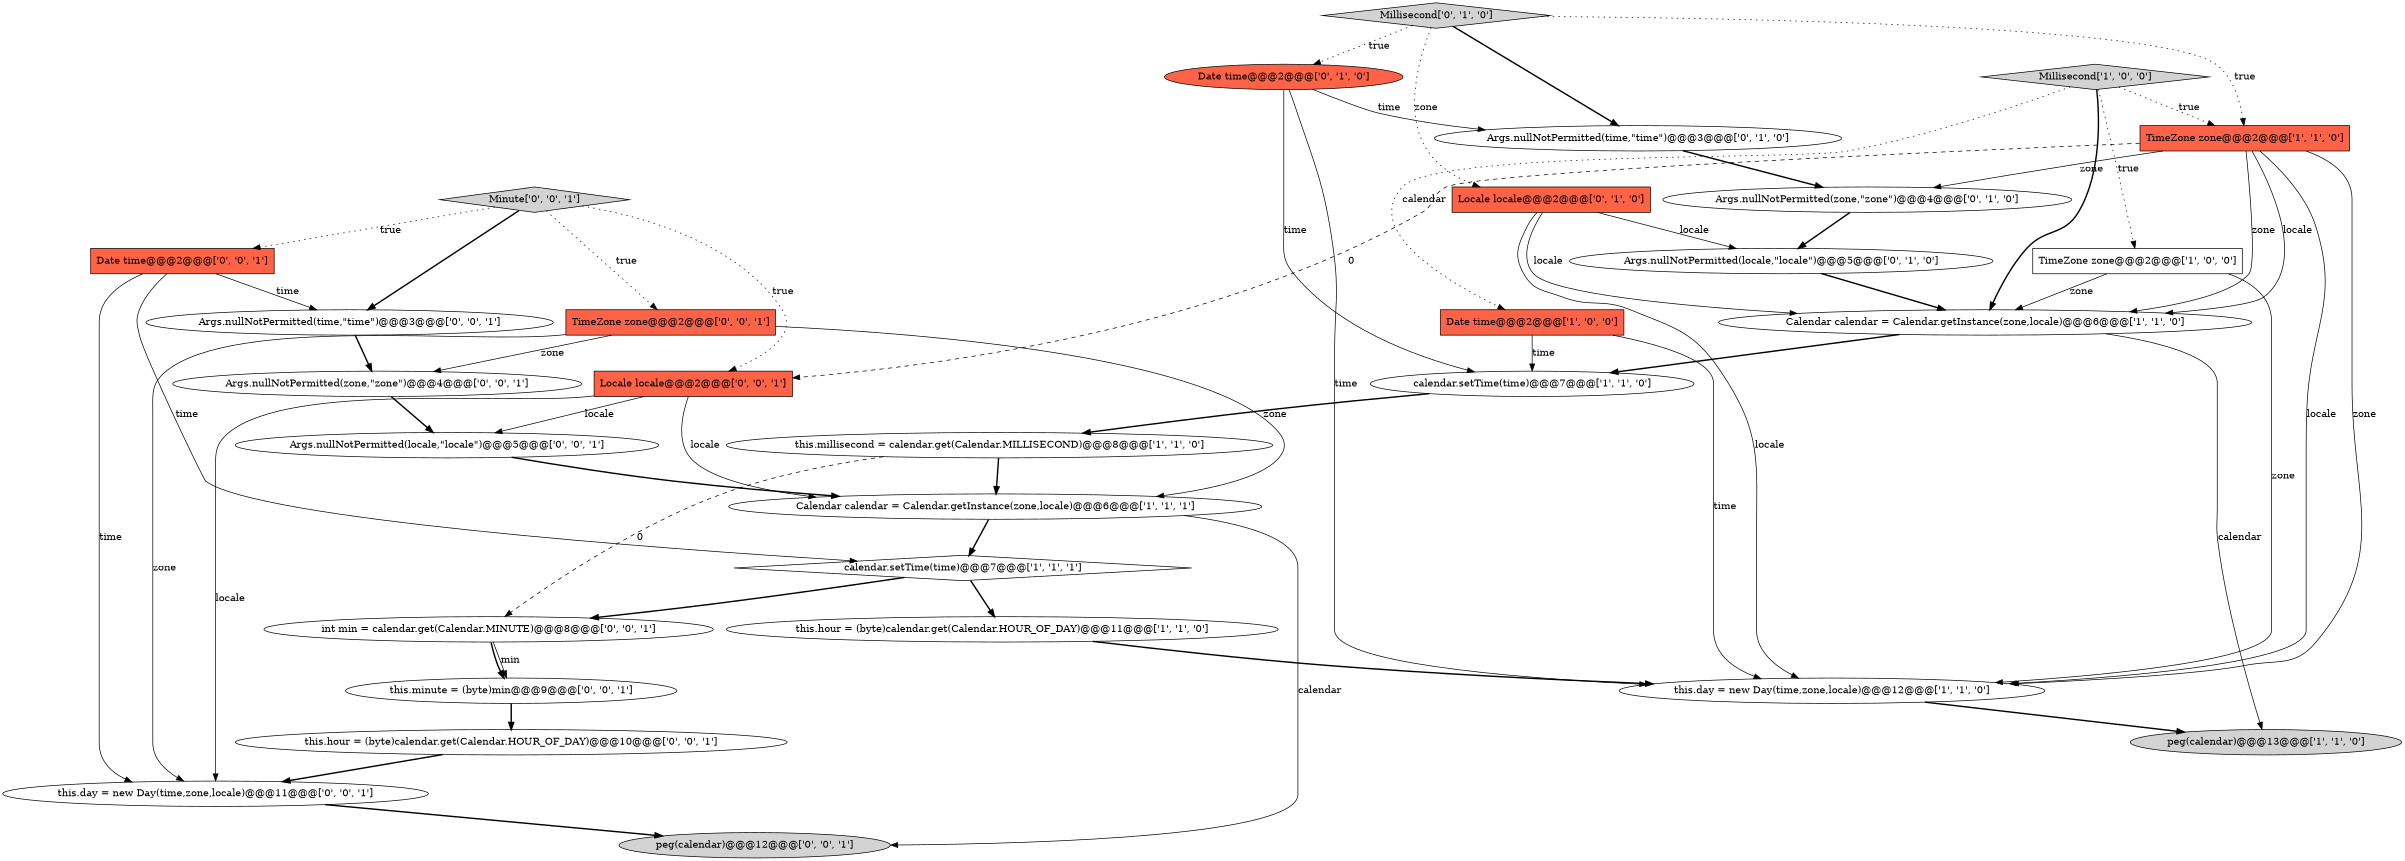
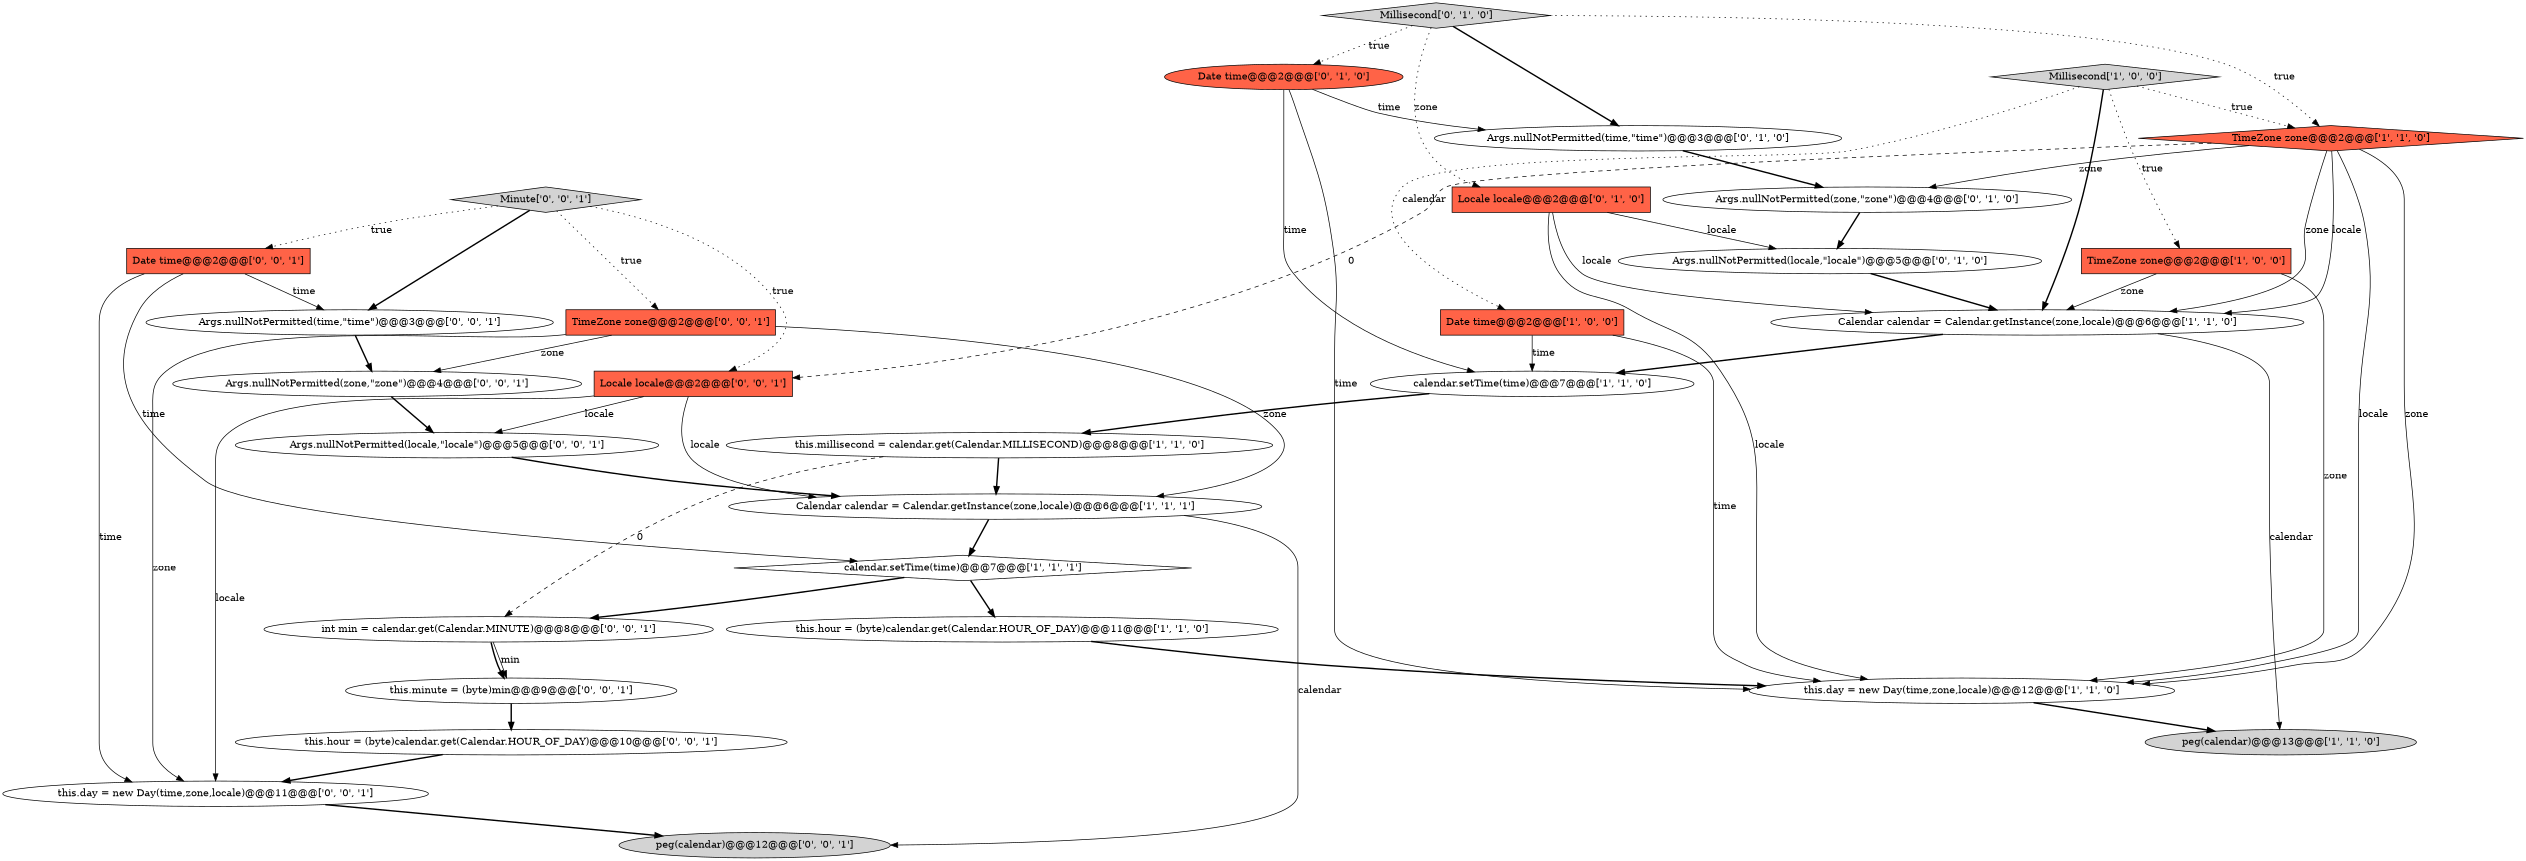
node "TimeZone zone@@@2@@@['1', '1', '0']": shape box -> diamond
node "TimeZone zone@@@2@@@['1', '0', '0']": fillcolor white -> tomato
